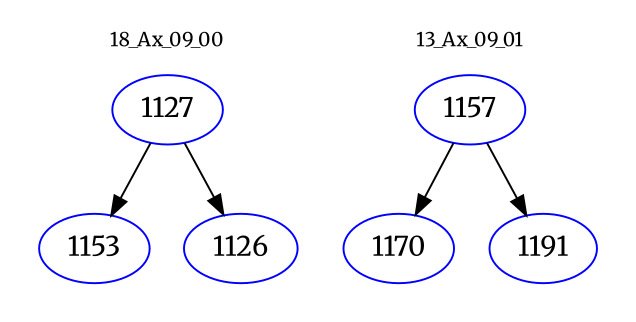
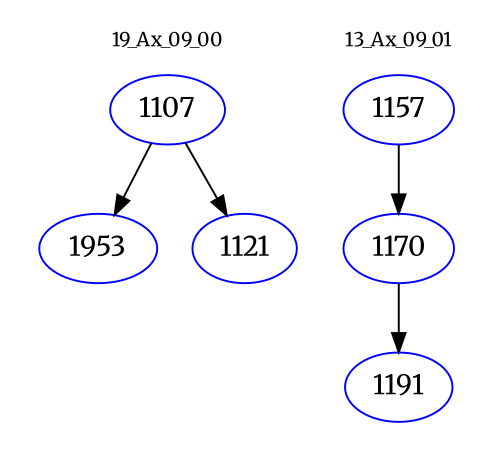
cluster "18_Ax_09_00": label "18_Ax_09_00" -> "19_Ax_09_00"
node "1127": label "1127" -> "1107"
edge "1157" -> "1191": now "1170" -> "1191"
node "1153": label "1153" -> "1953"
node "1126": label "1126" -> "1121"
